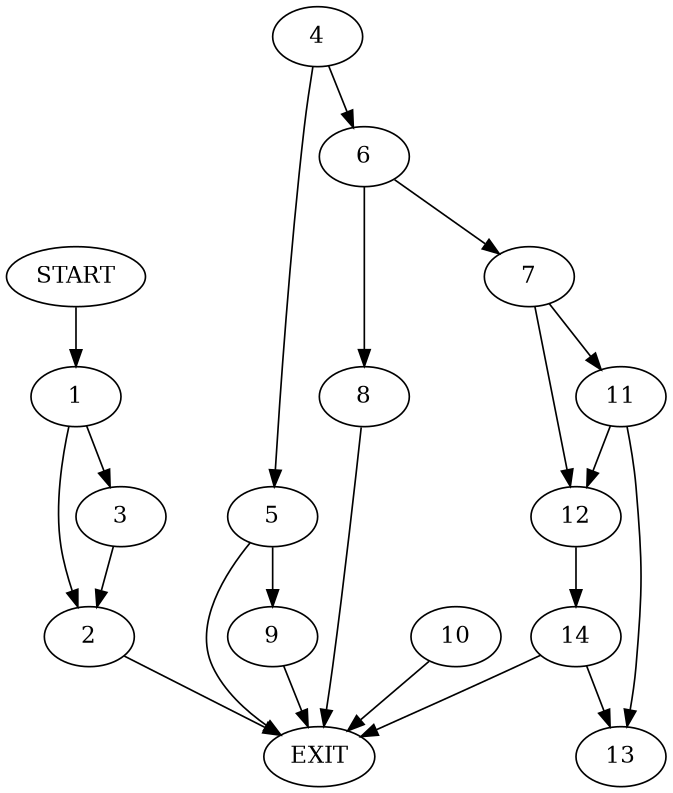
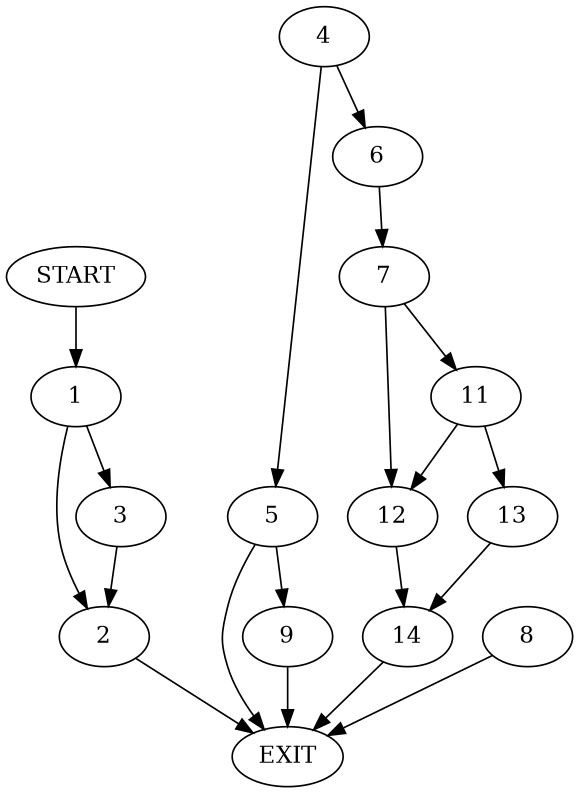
edge "6" -> "8": removed
node "10": removed
edge "14" -> "13": reversed
